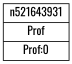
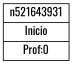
node "n521643931": text "Prof" -> "Inicio"
